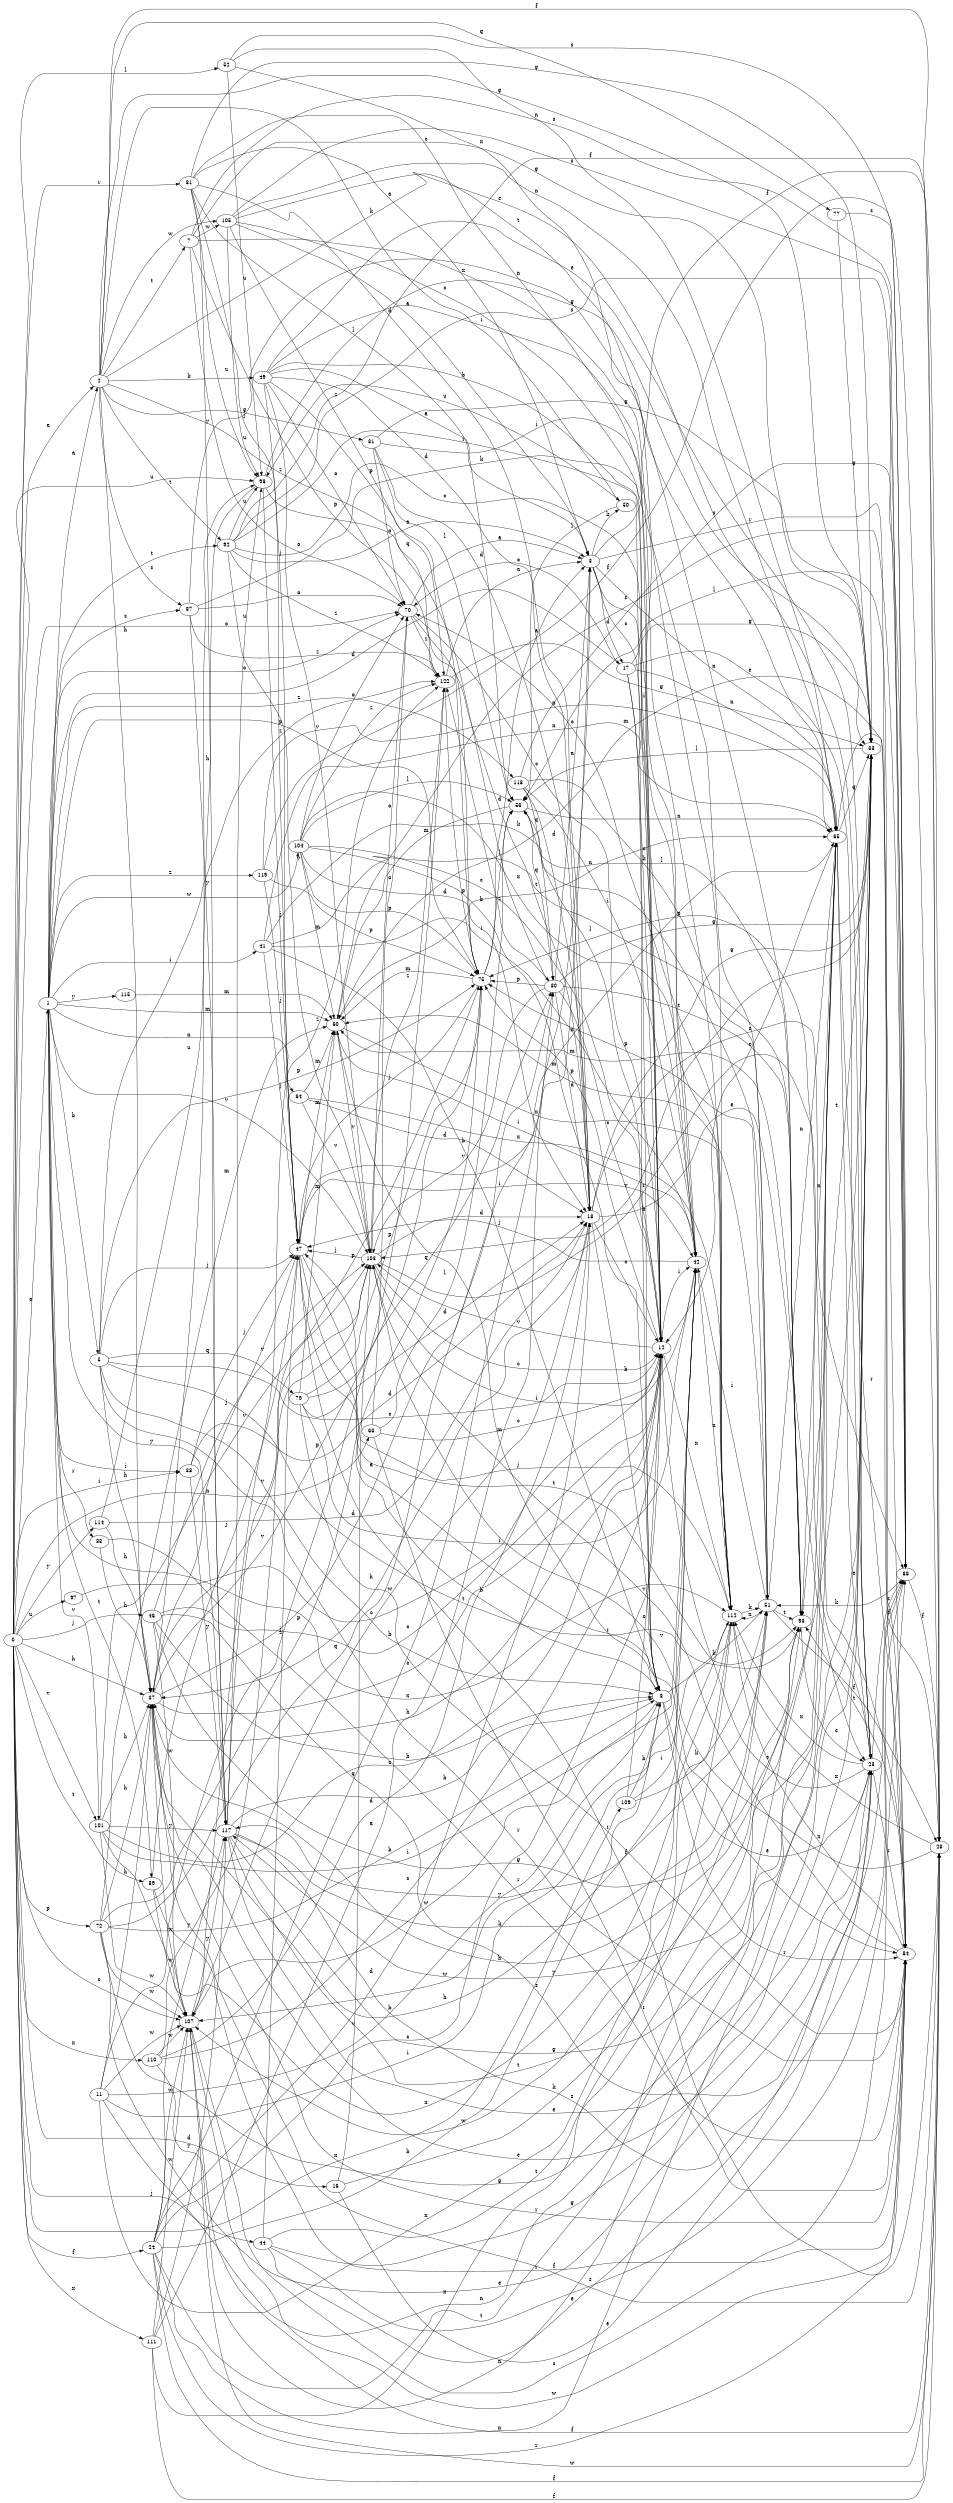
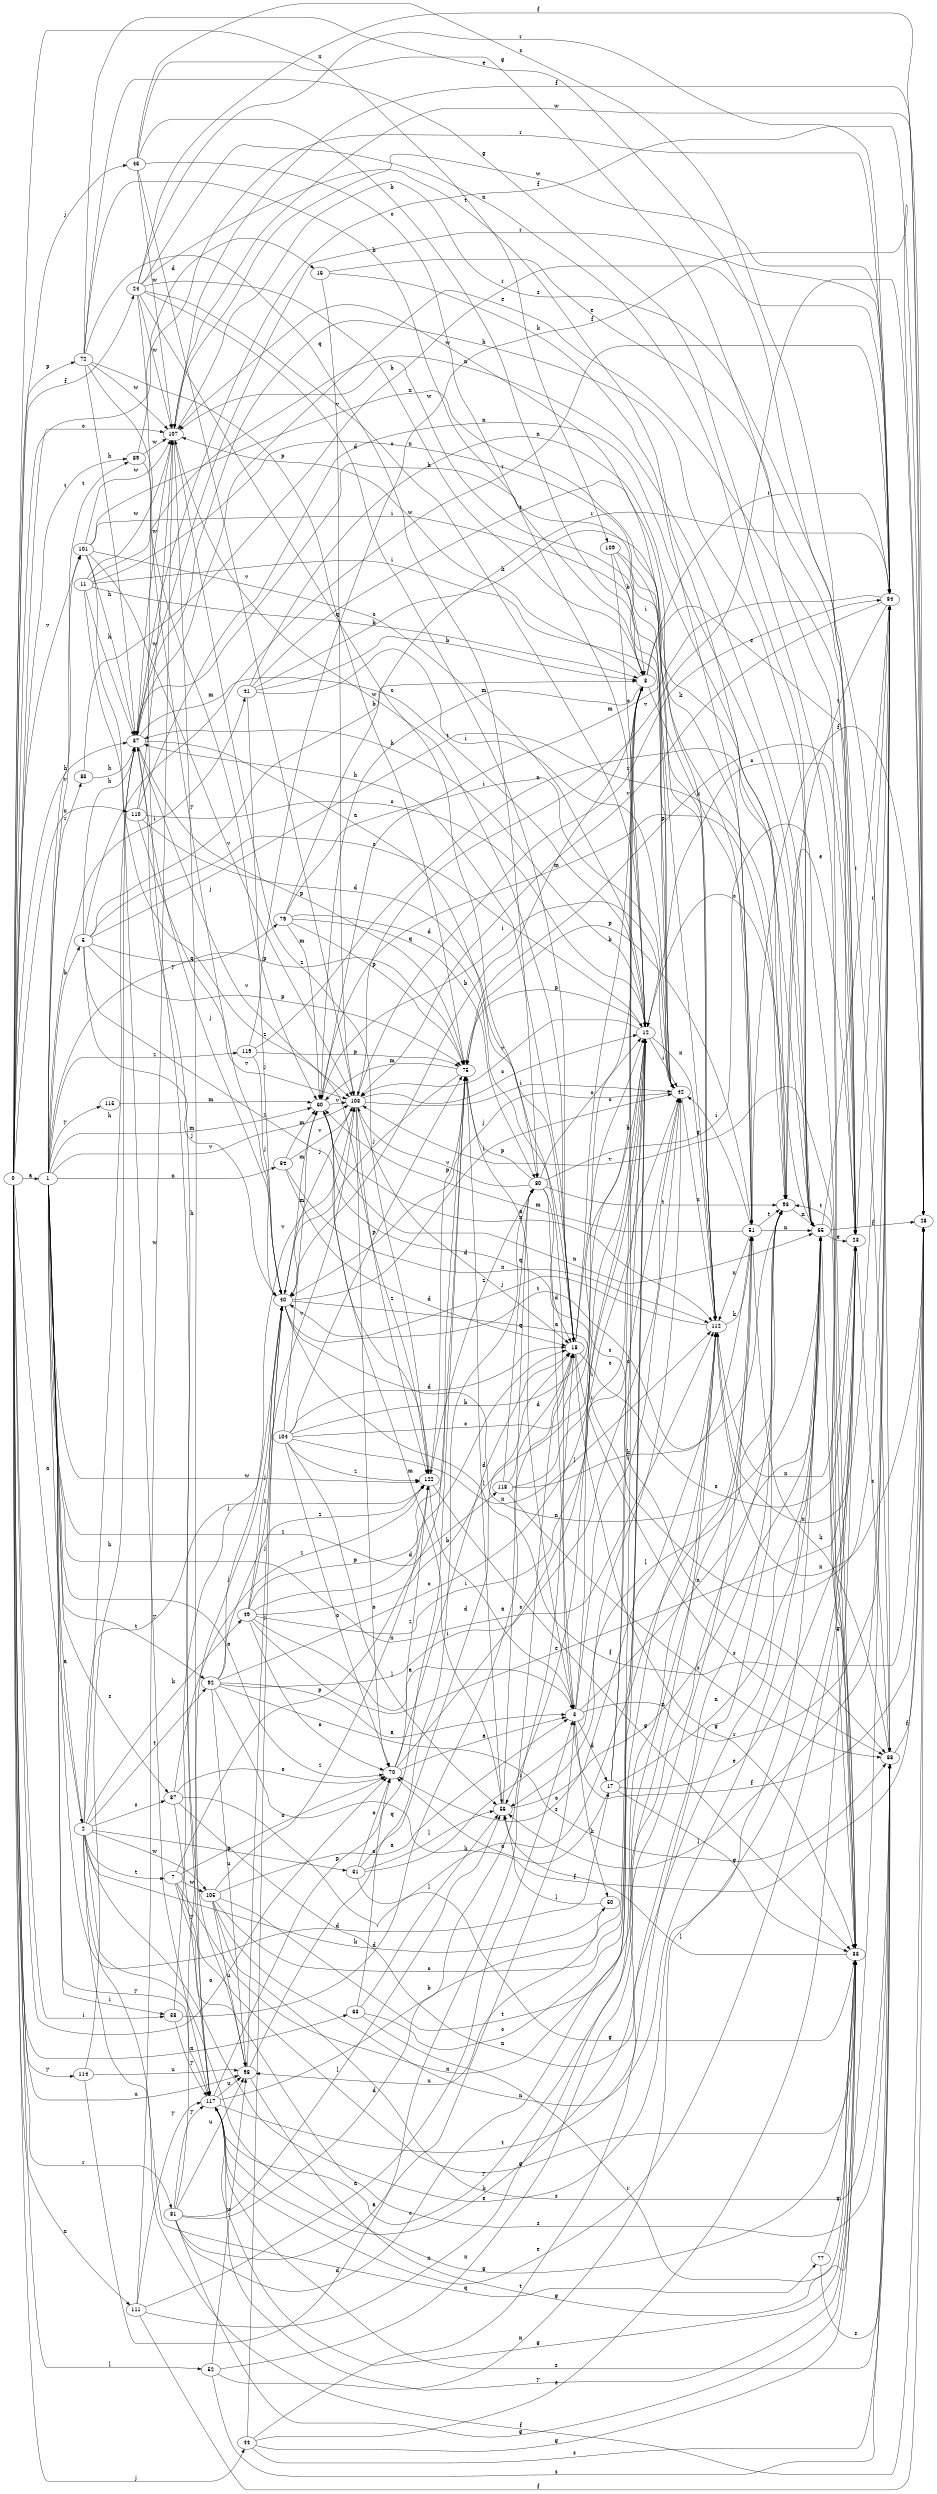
edge "1" -> "104": now "1" -> "122"
node "47": label "47" -> "40"
node "97": removed
